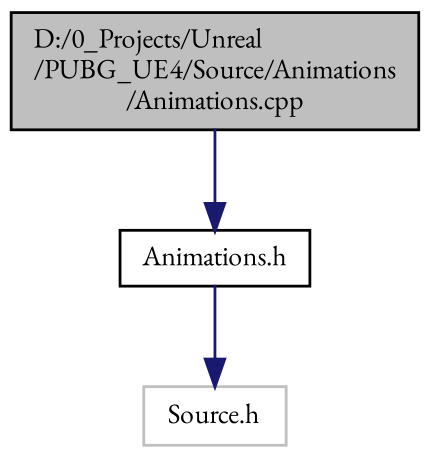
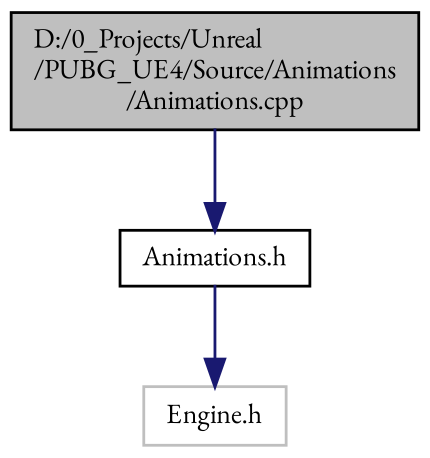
node "Source.h": label "Source.h" -> "Engine.h"
